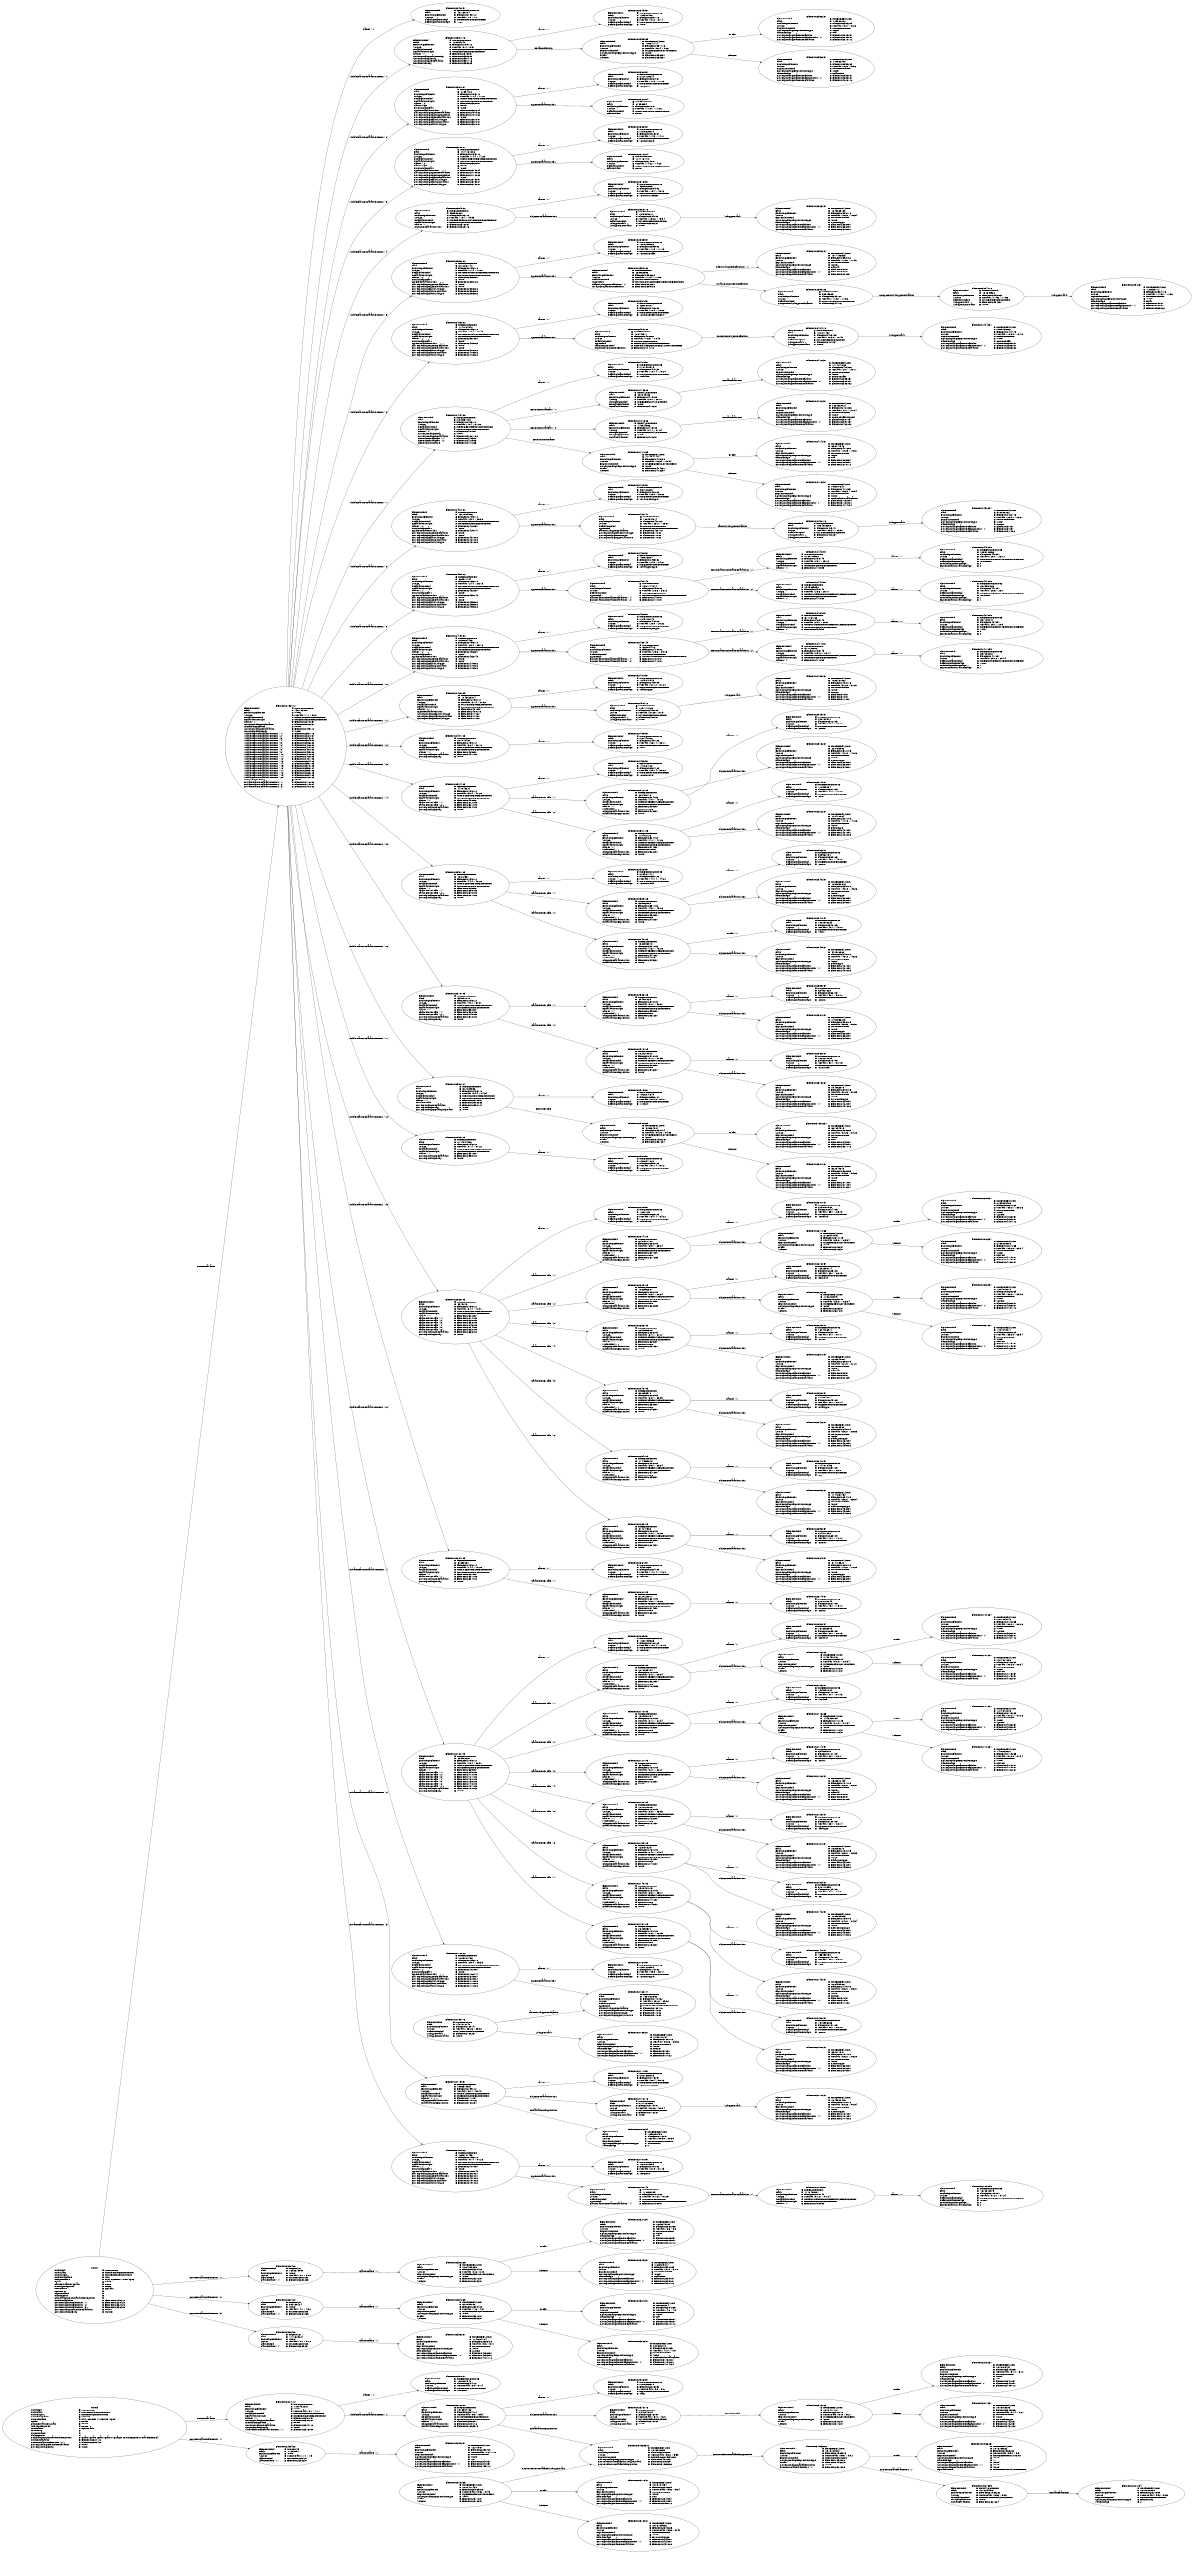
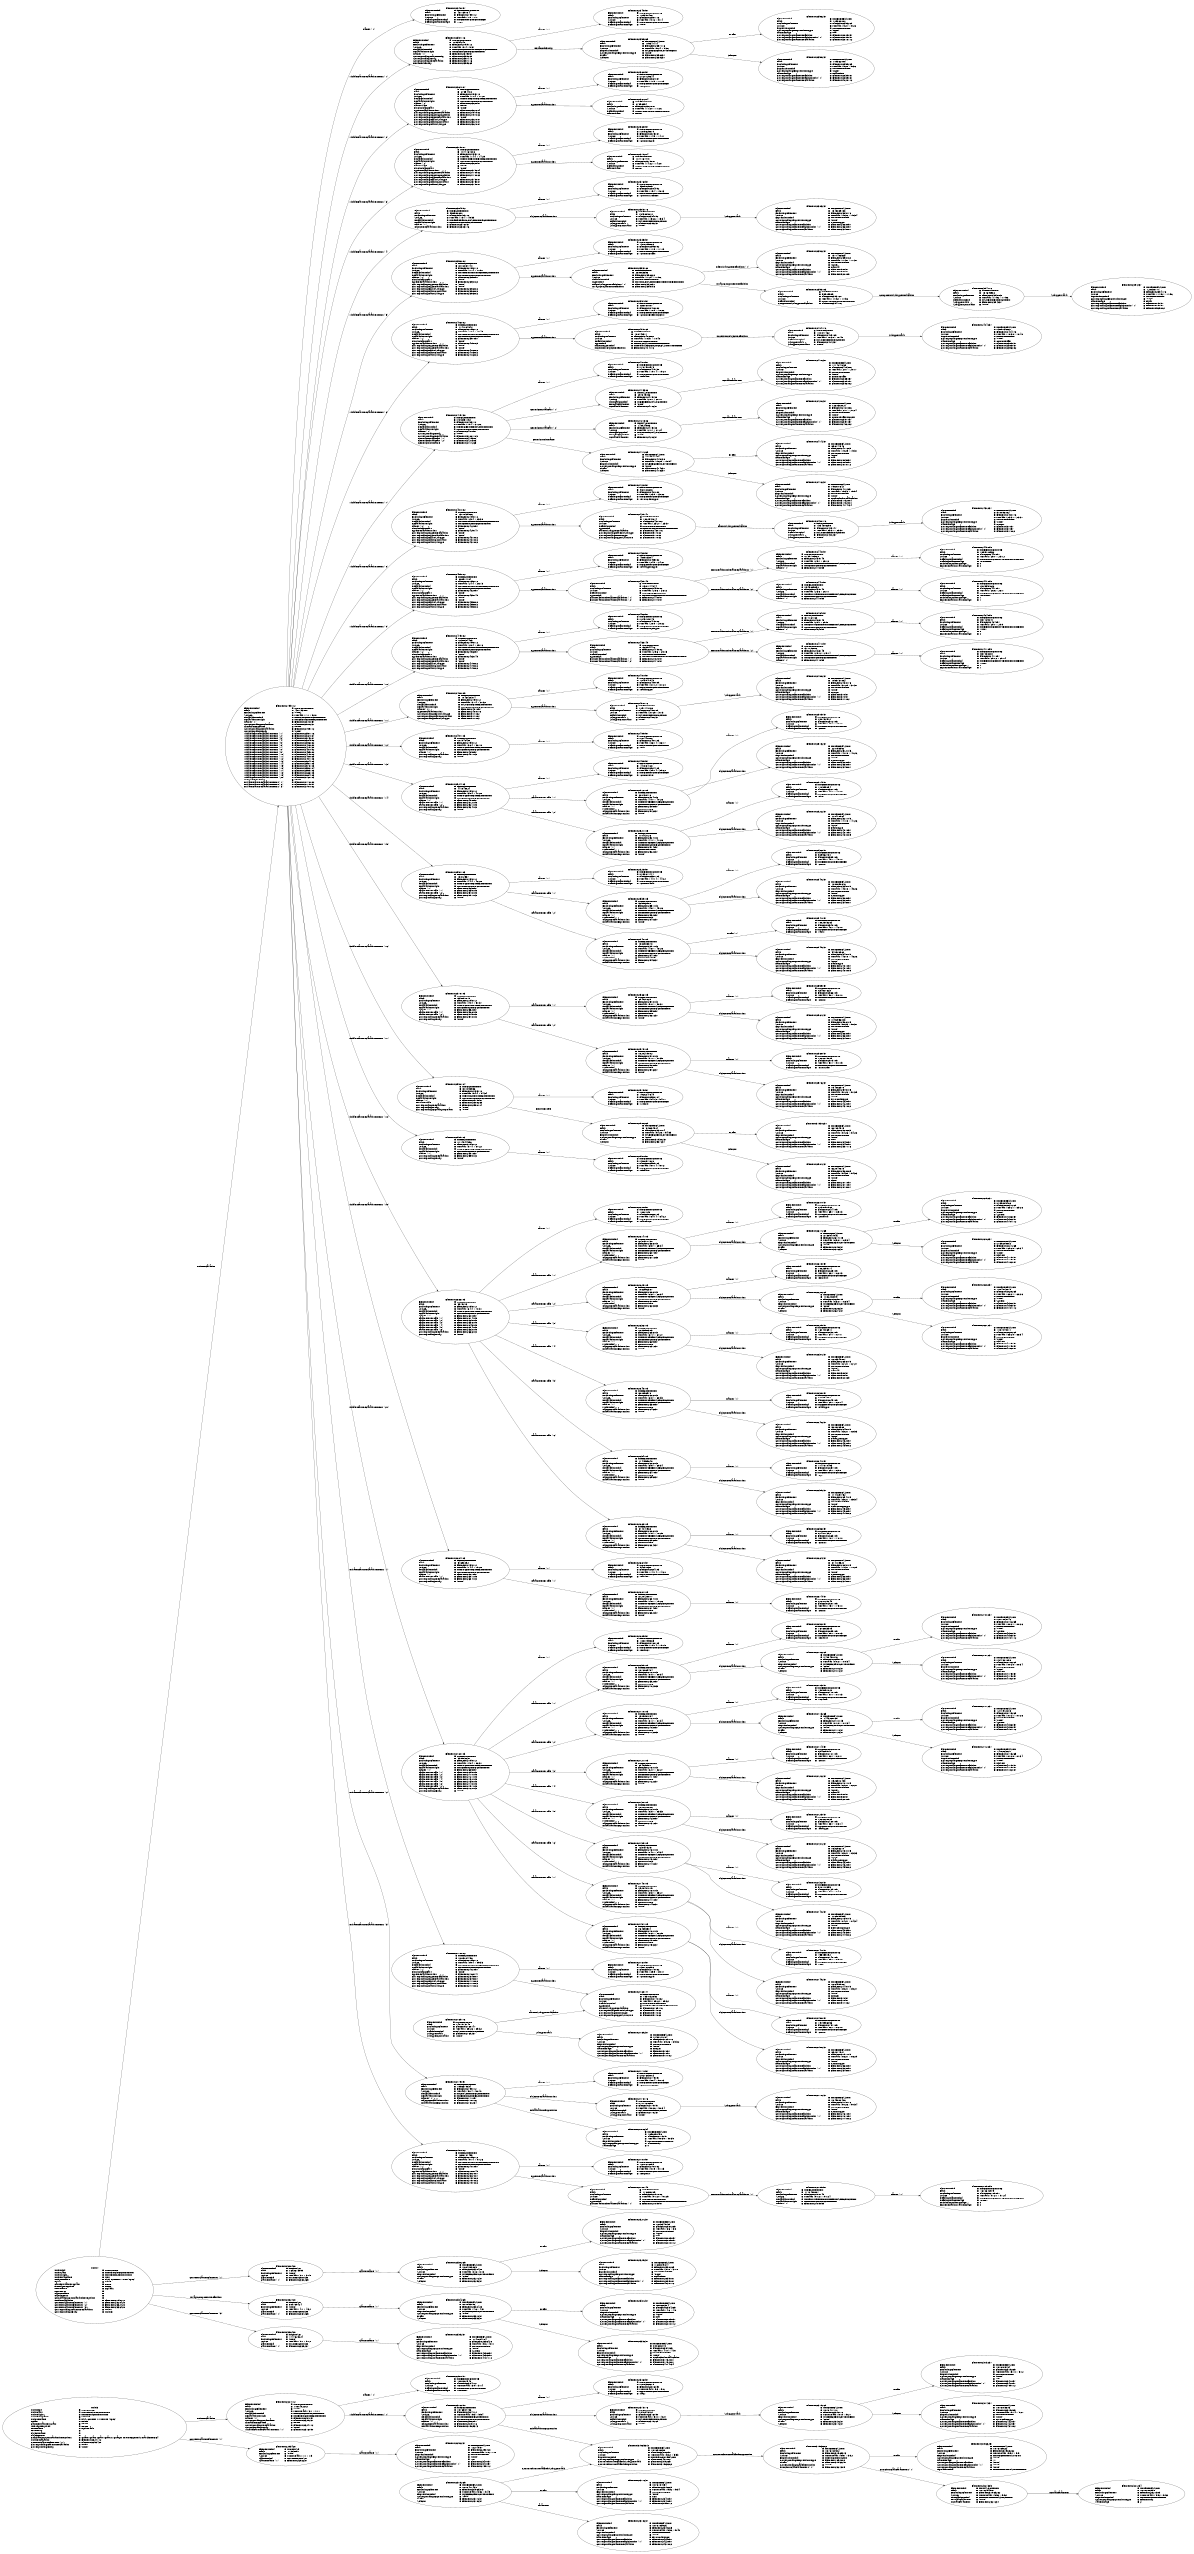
edge "Unit_4" -> "Element_2332428": label "Context_Clause_Elements ( 2)" -> "Array_Component_Definition"
edge "Element_2315176" -> "Element_2315265": label "Result_Profile" -> "Subtype_Mark"
edge "Element_2319265" -> "Element_2318237": label "Selector" -> "Parameter"
